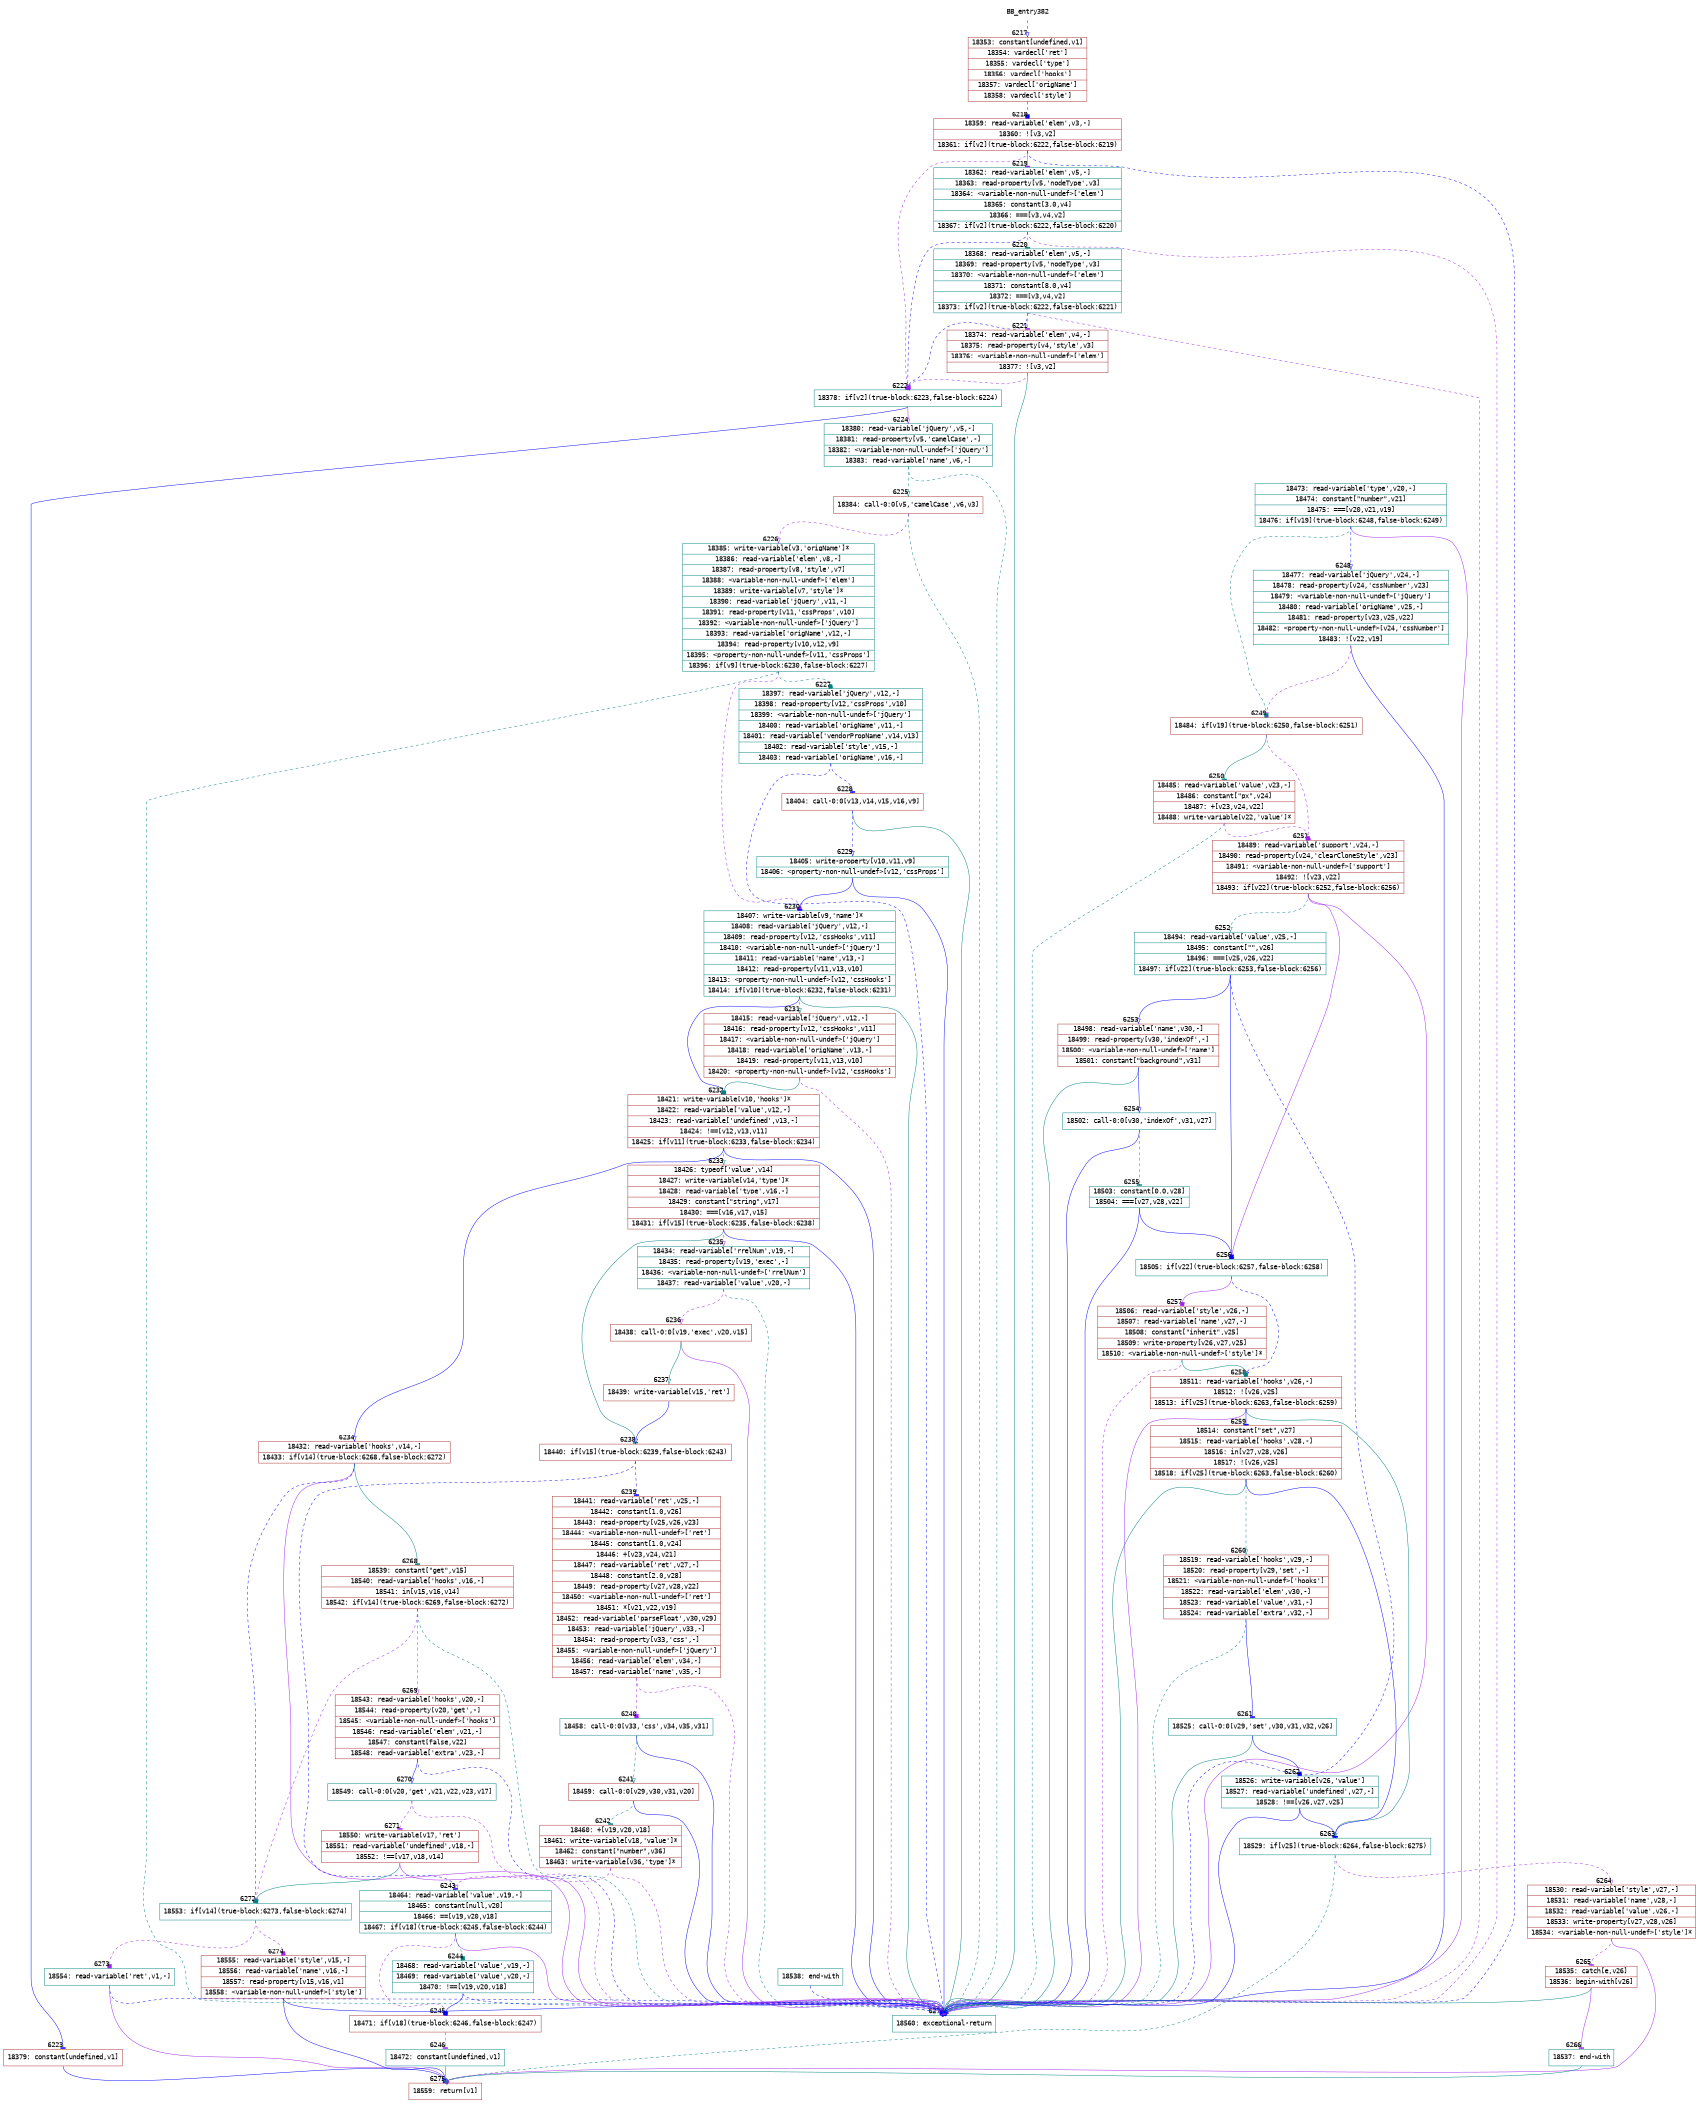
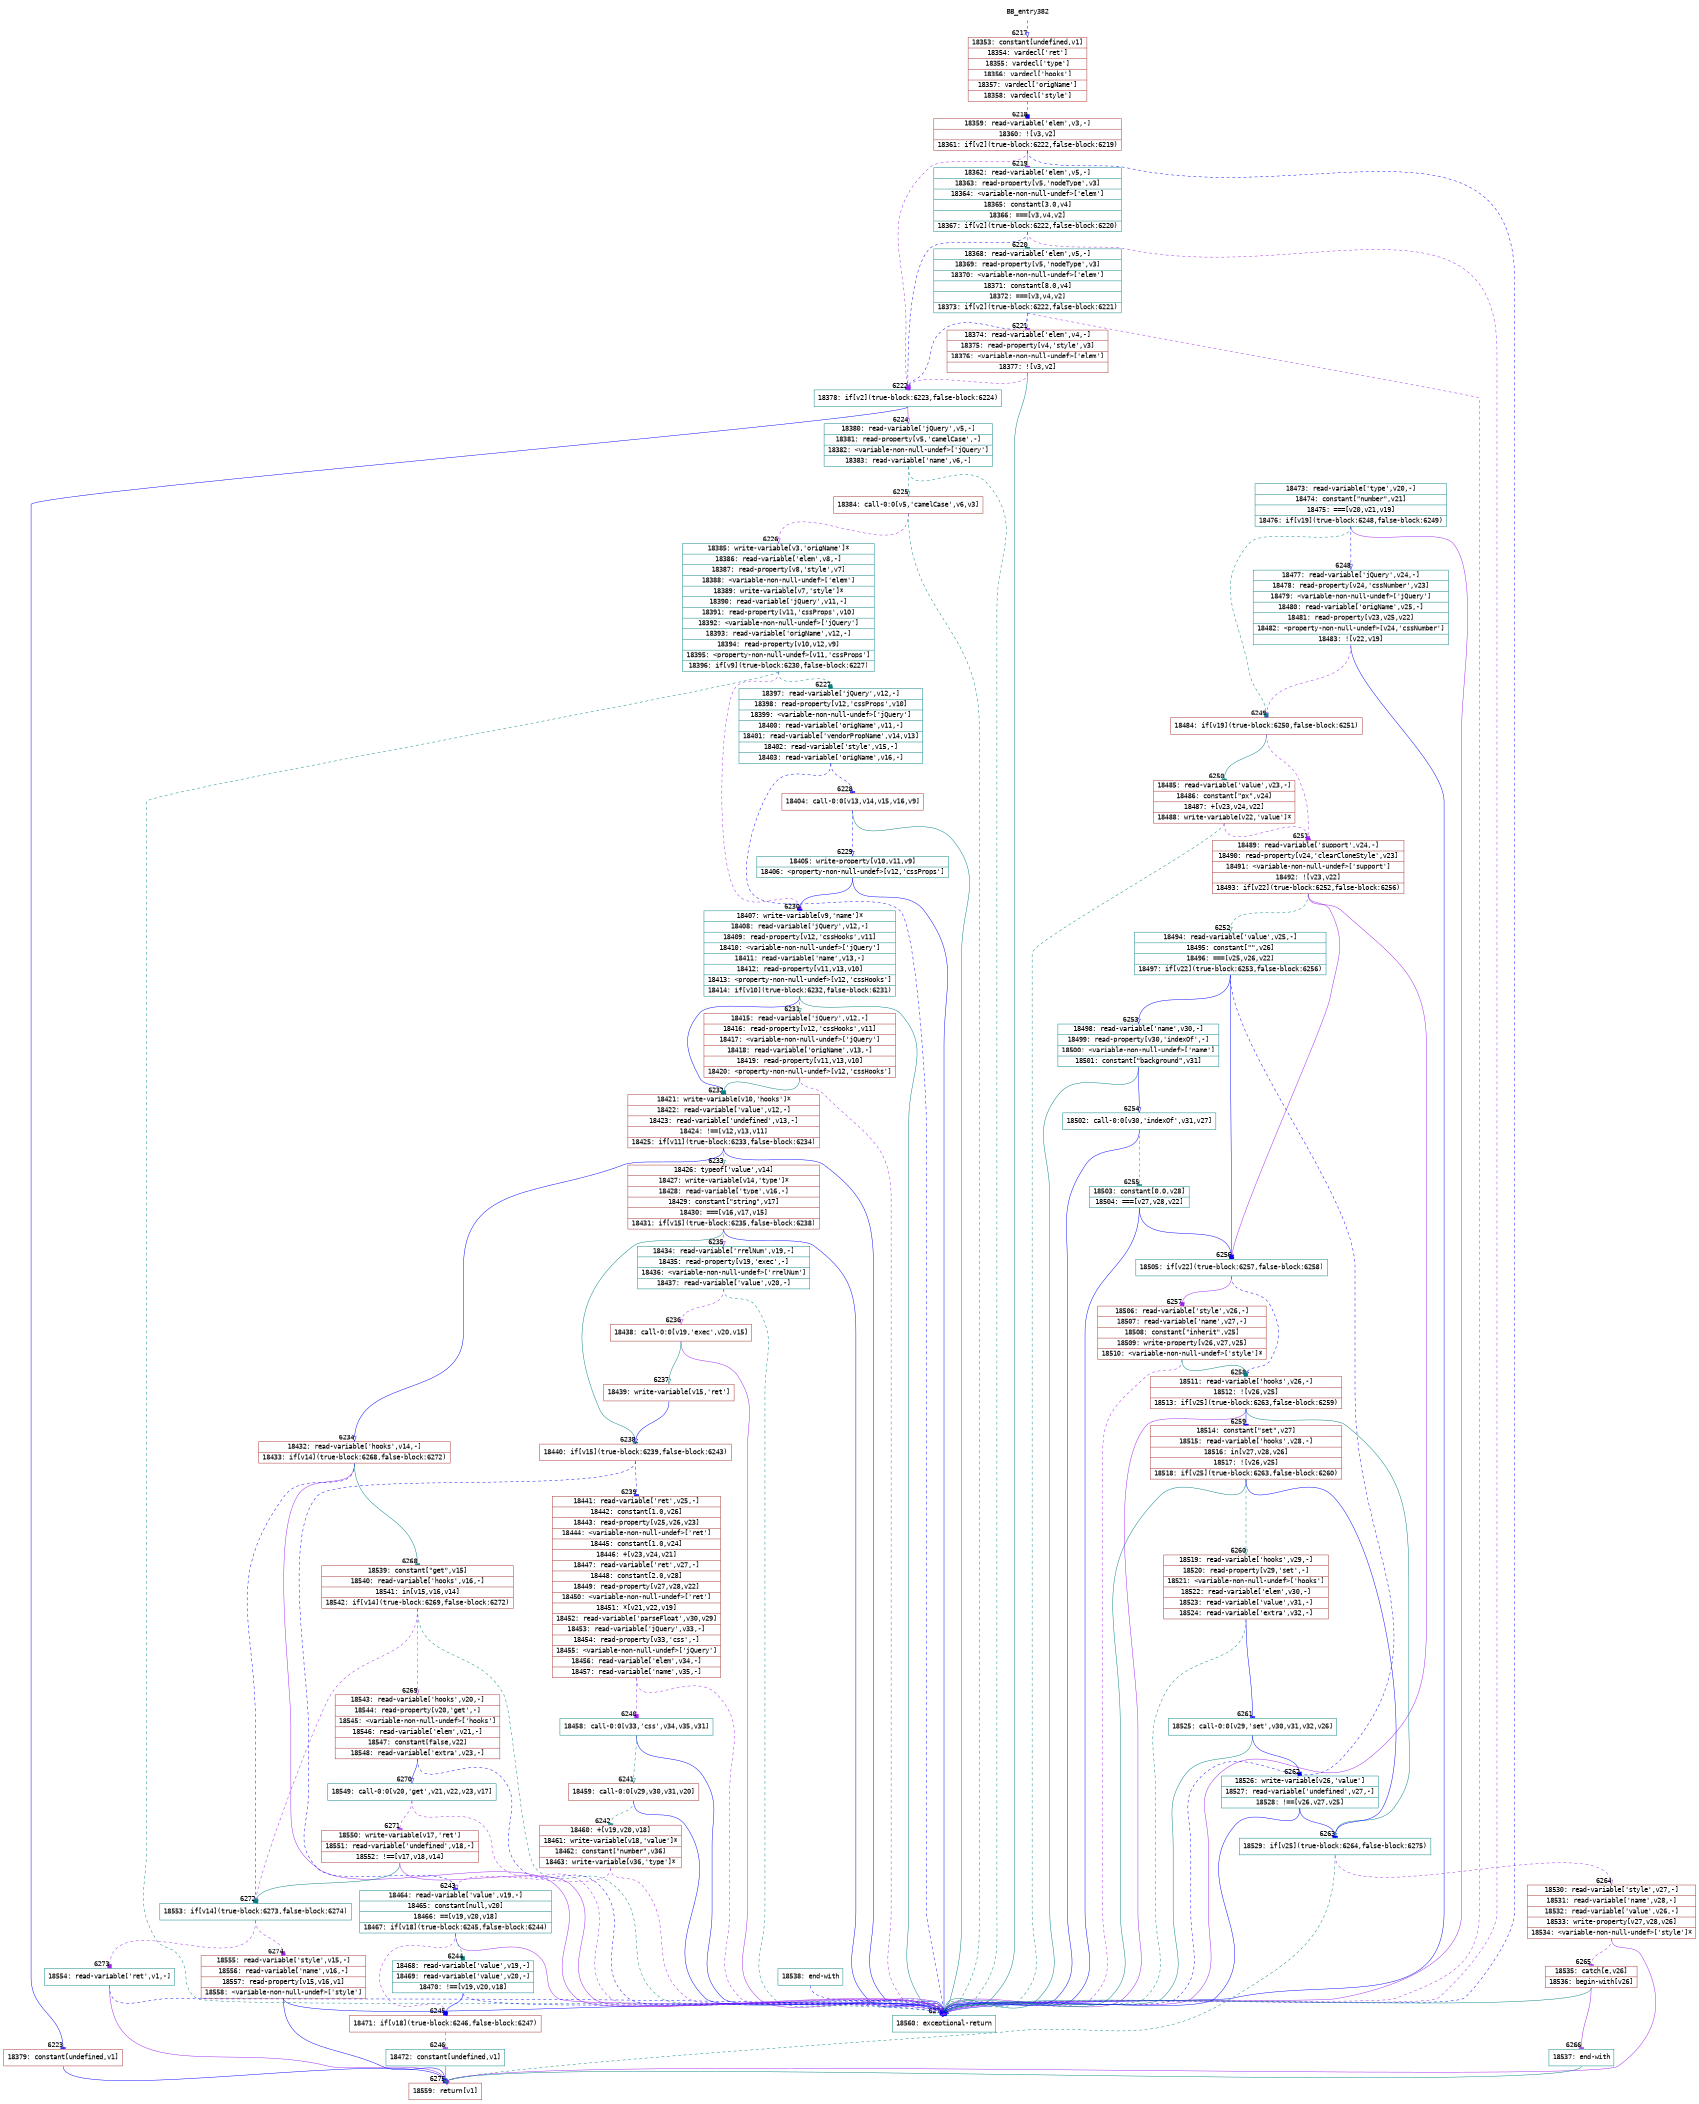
node "18498: read-variable['name',v30,-]": color brown -> teal
